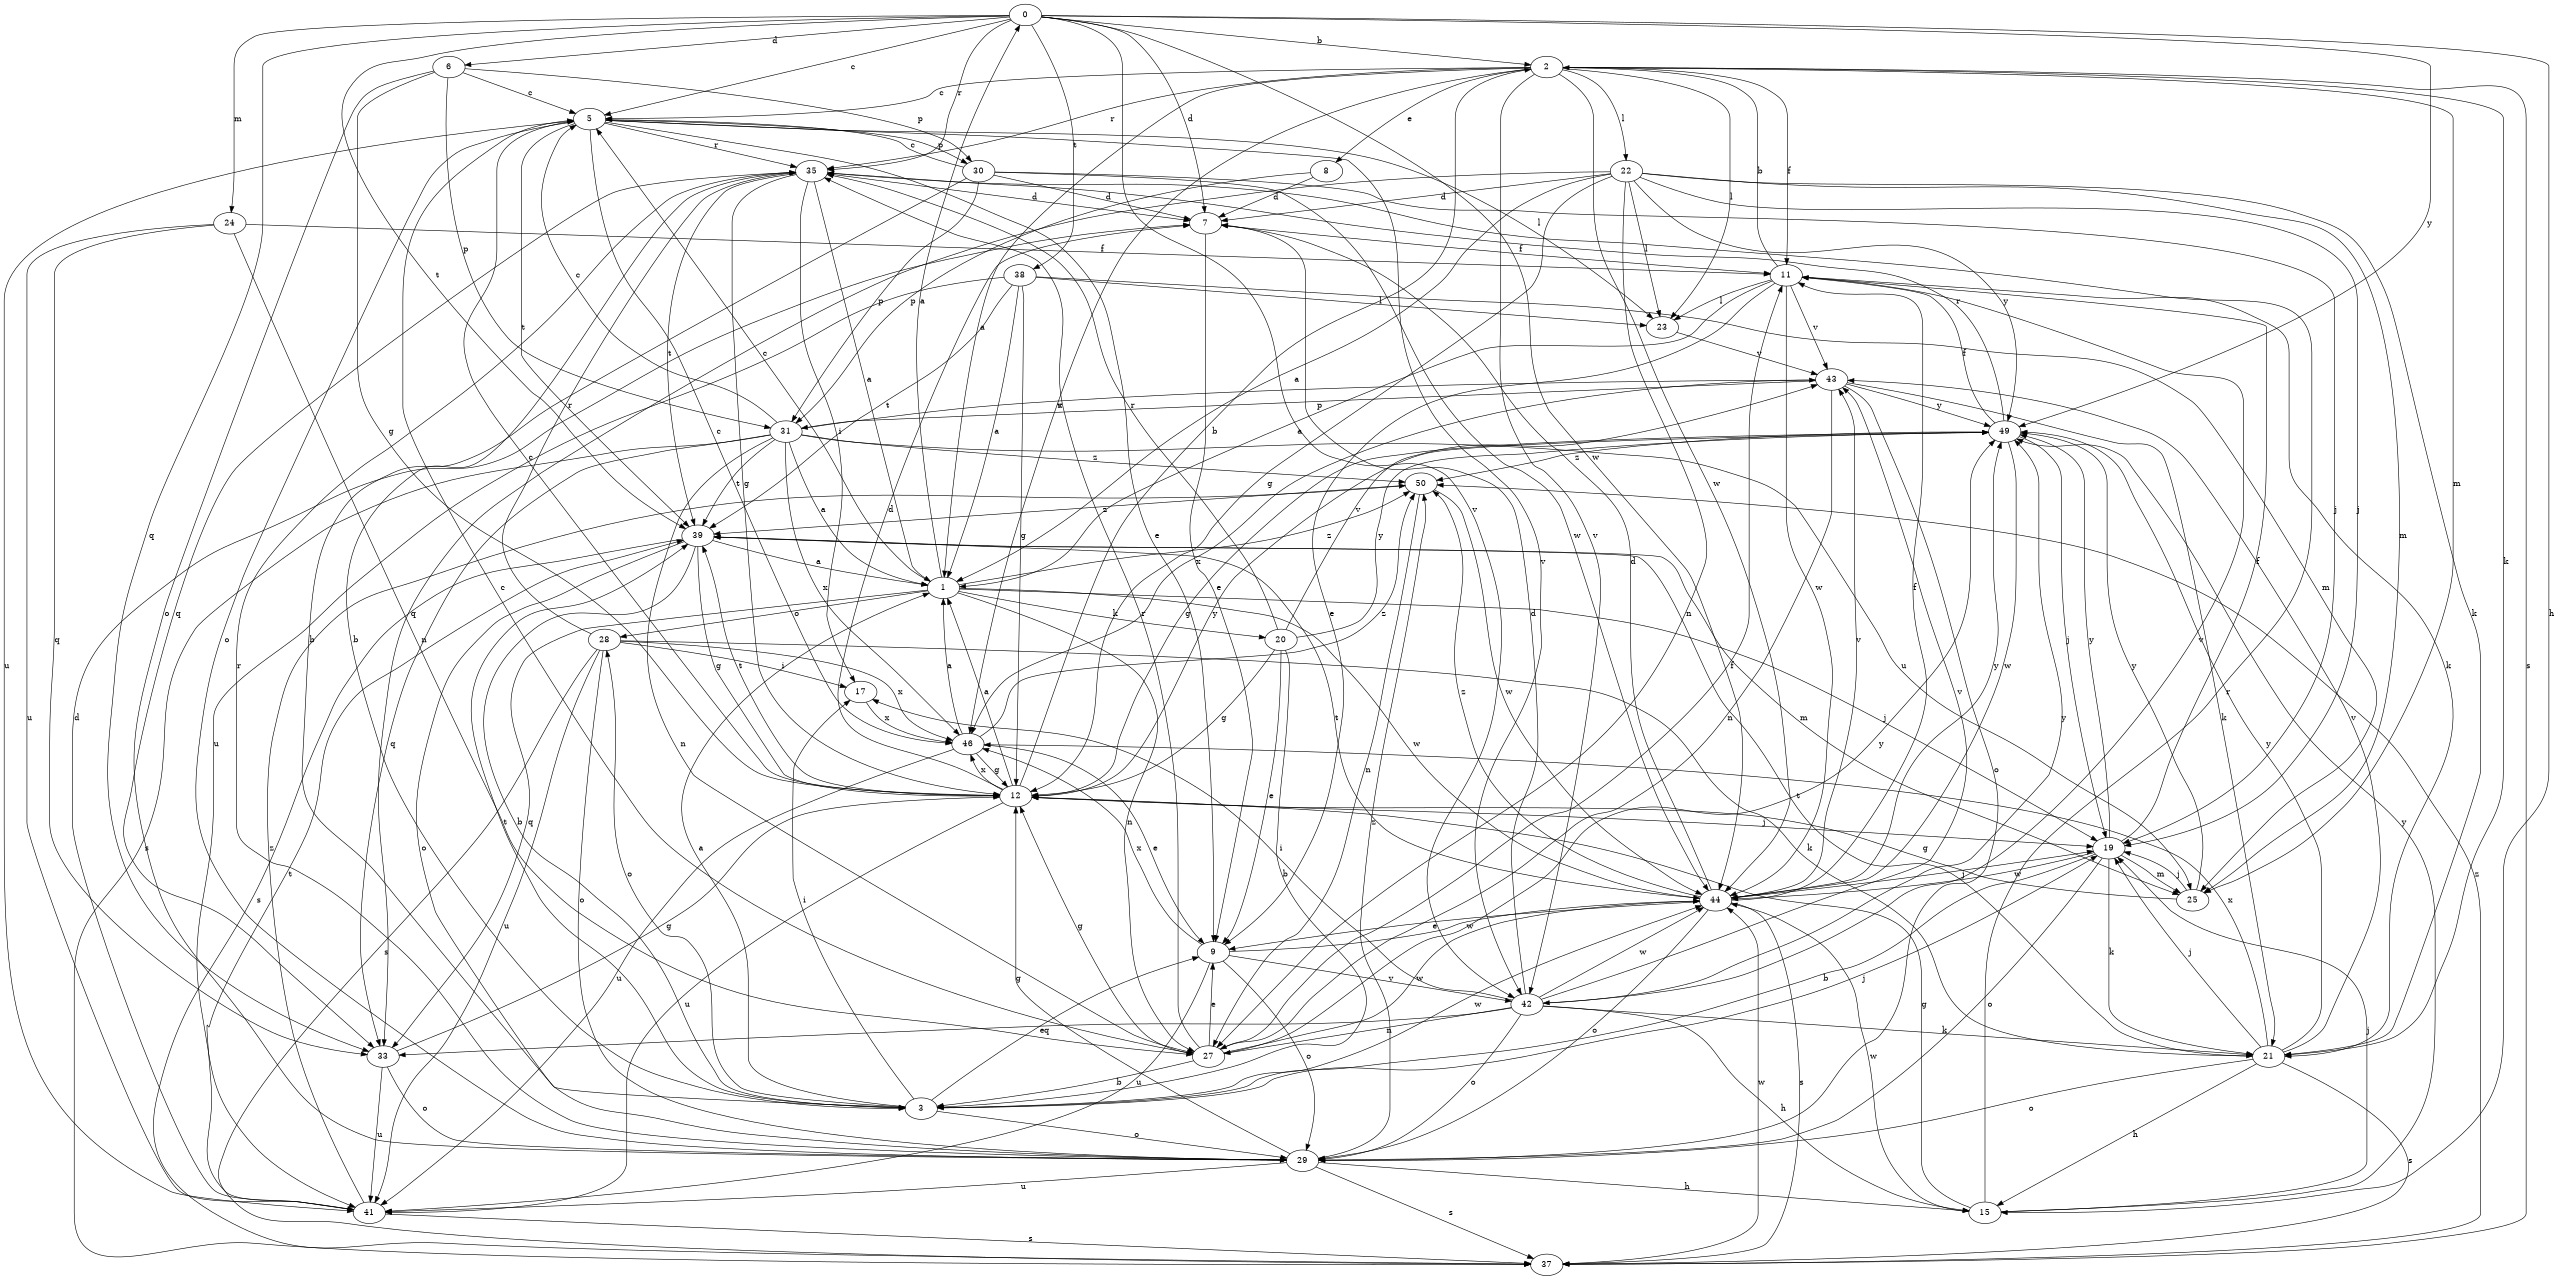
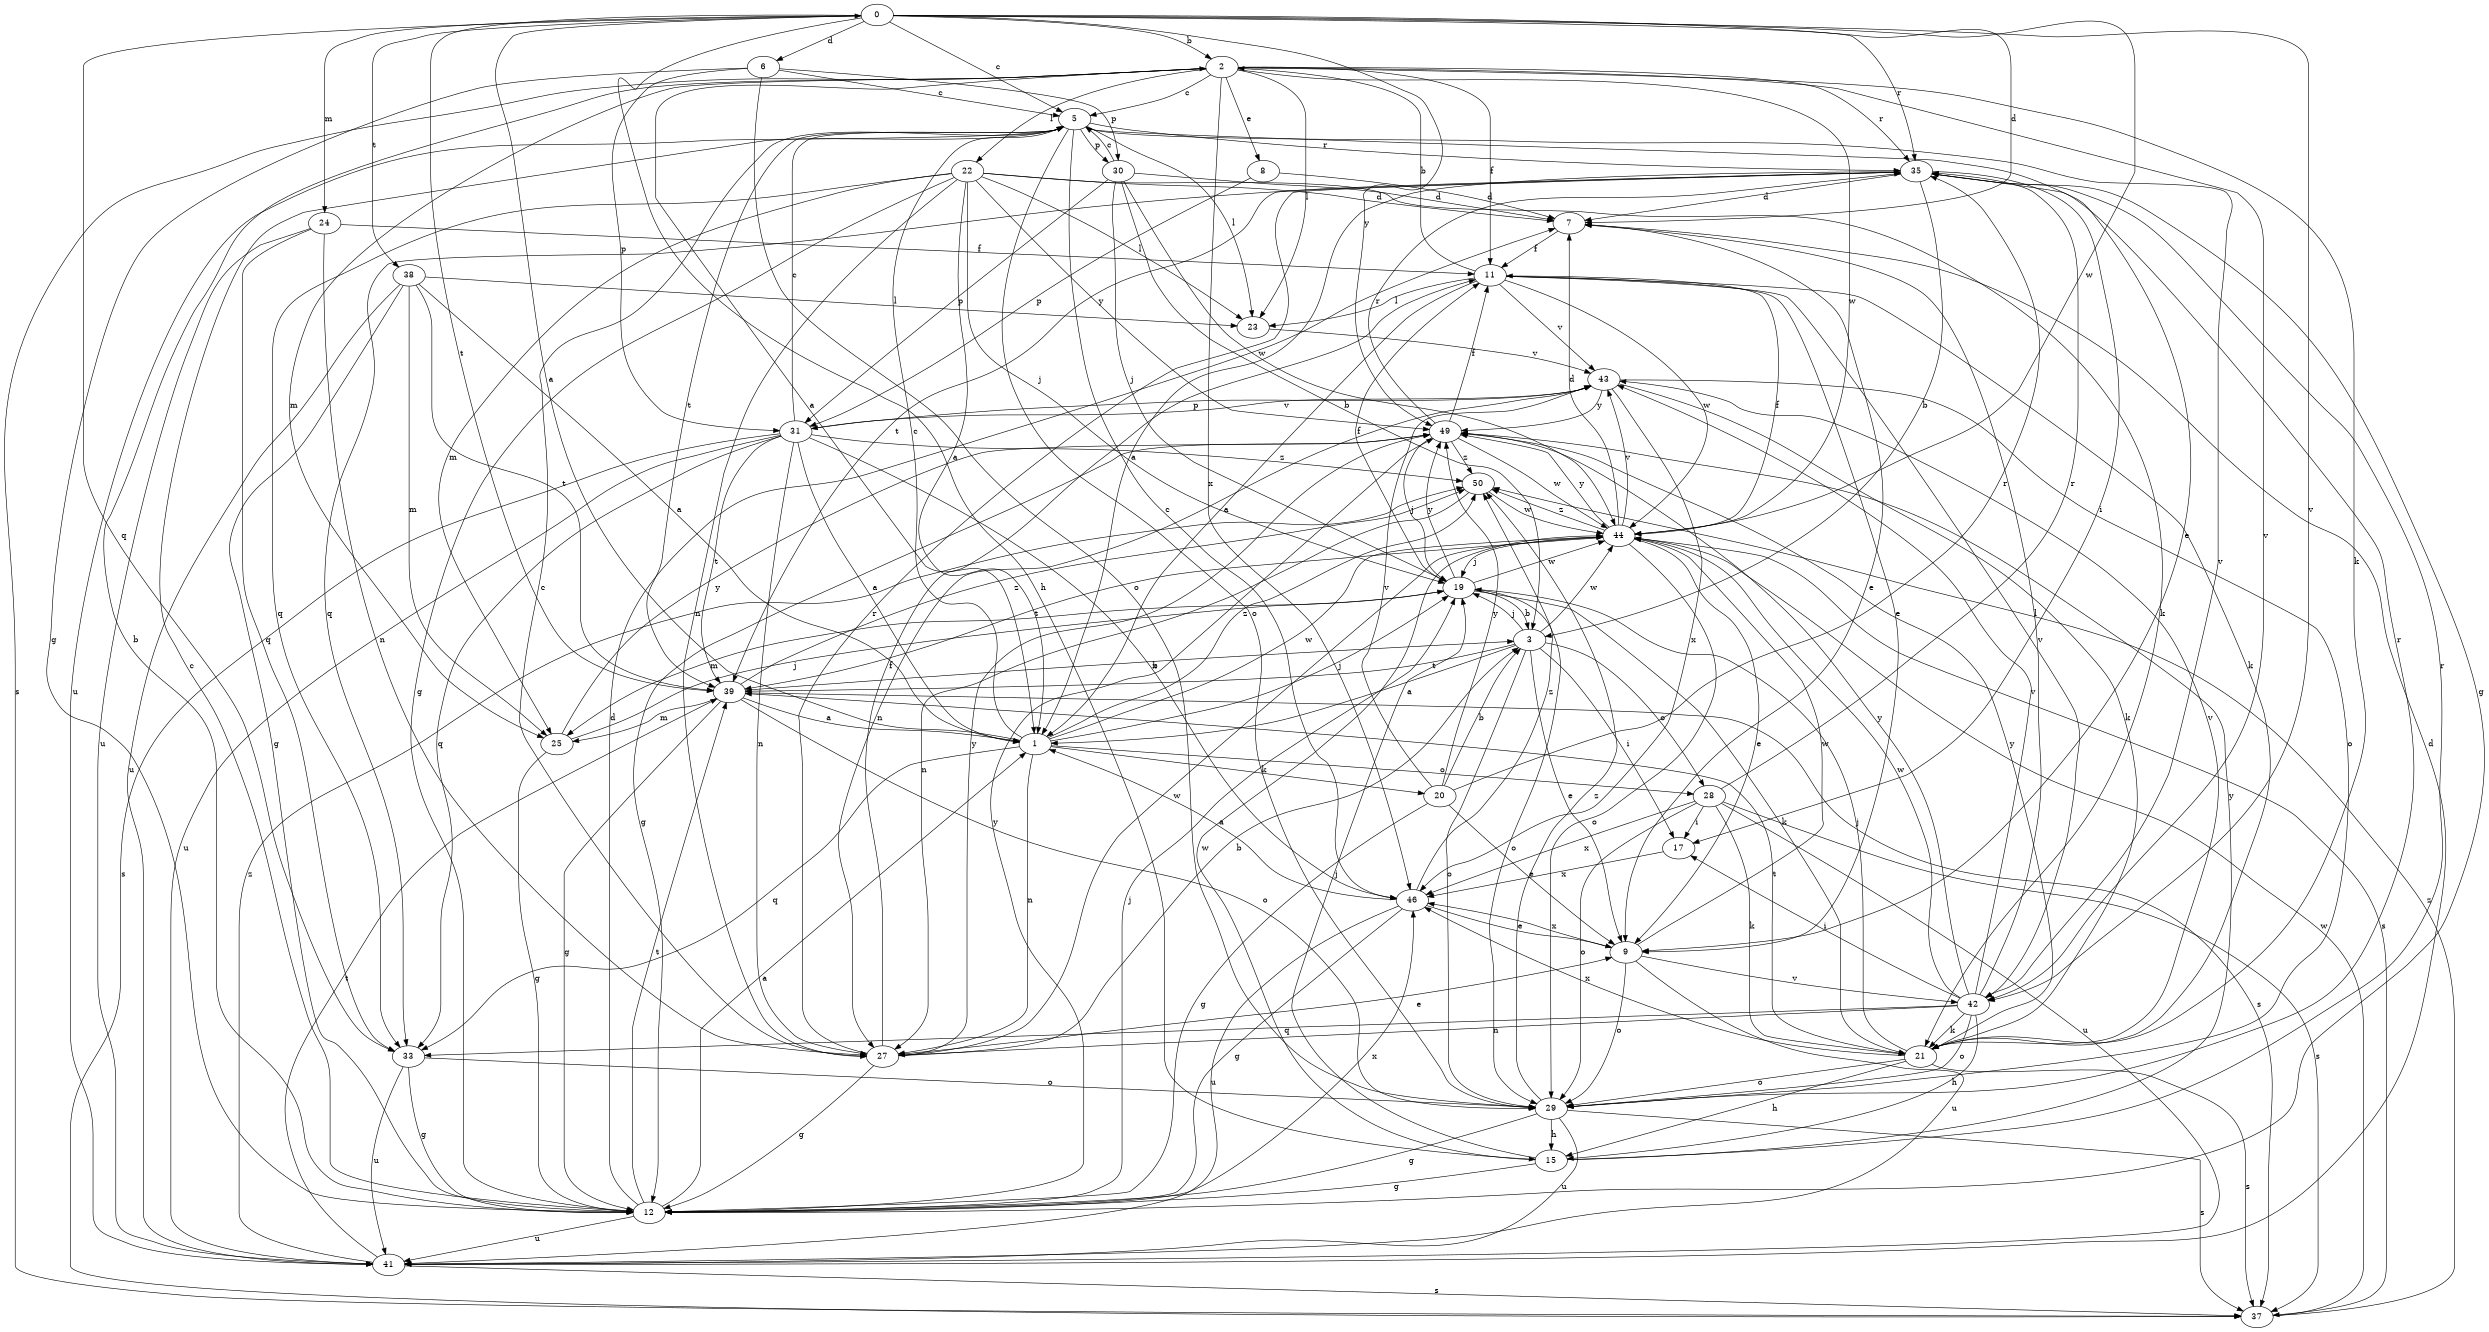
edge "31" -> "25": now "31" -> "41"
edge "50" -> "39": reversed
edge "42" -> "7": label "d" -> "l"
